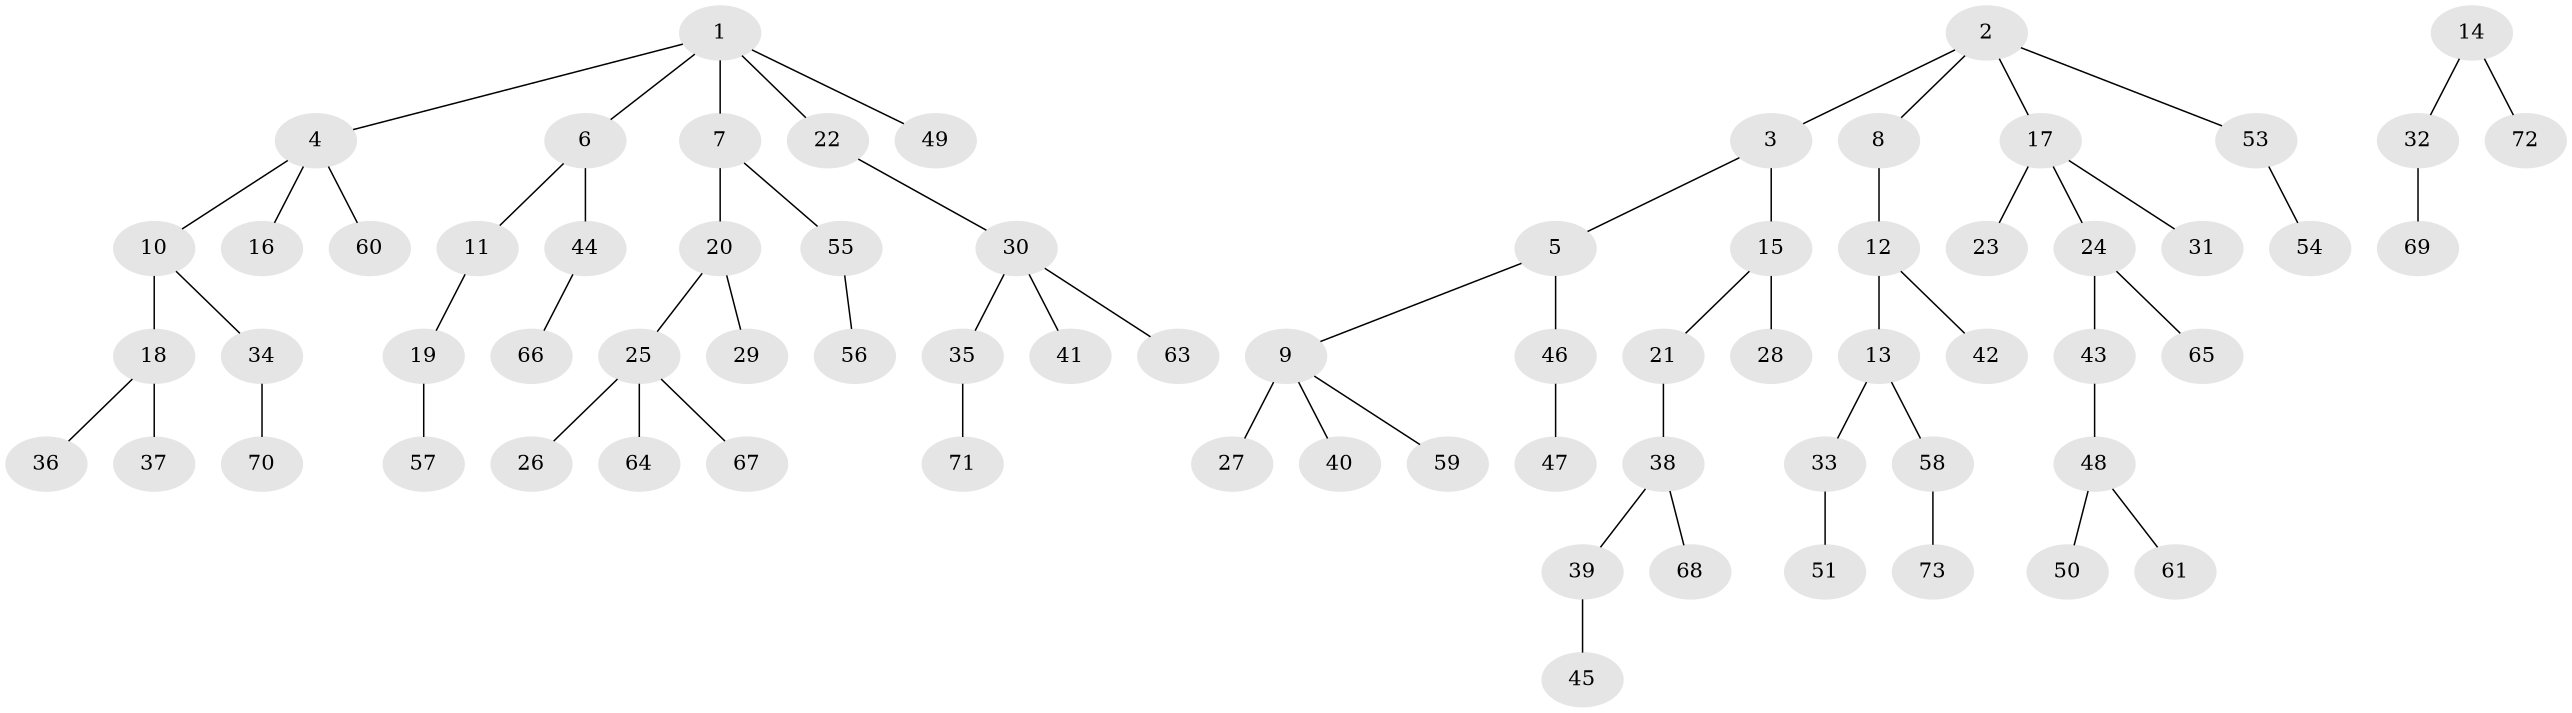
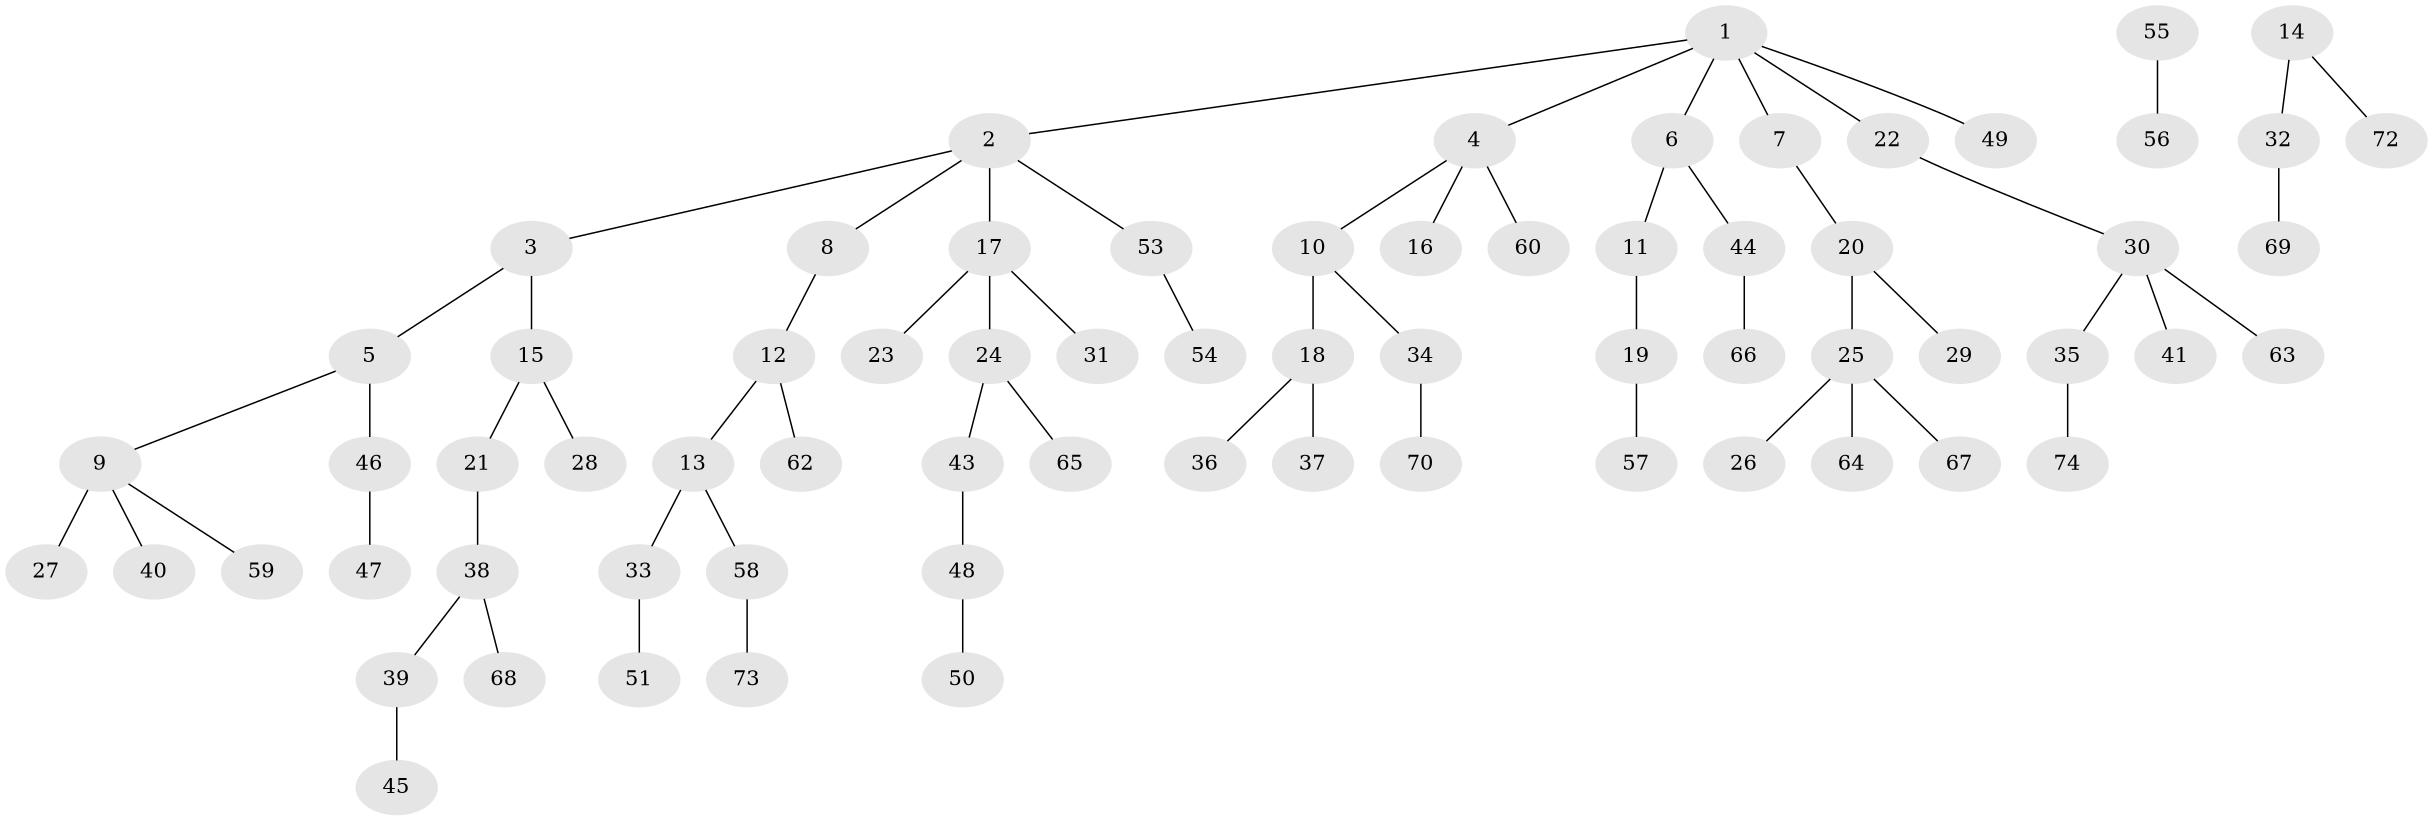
edge "1" -- "2": added
edge "7" -- "55": removed
node "42": label "42" -> "62"
node "71": label "71" -> "74"
node "61": removed
